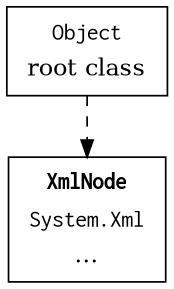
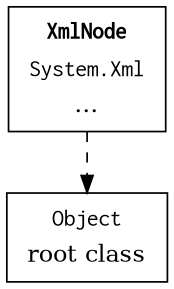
edge "Object" -> "XmlNode": reversed
